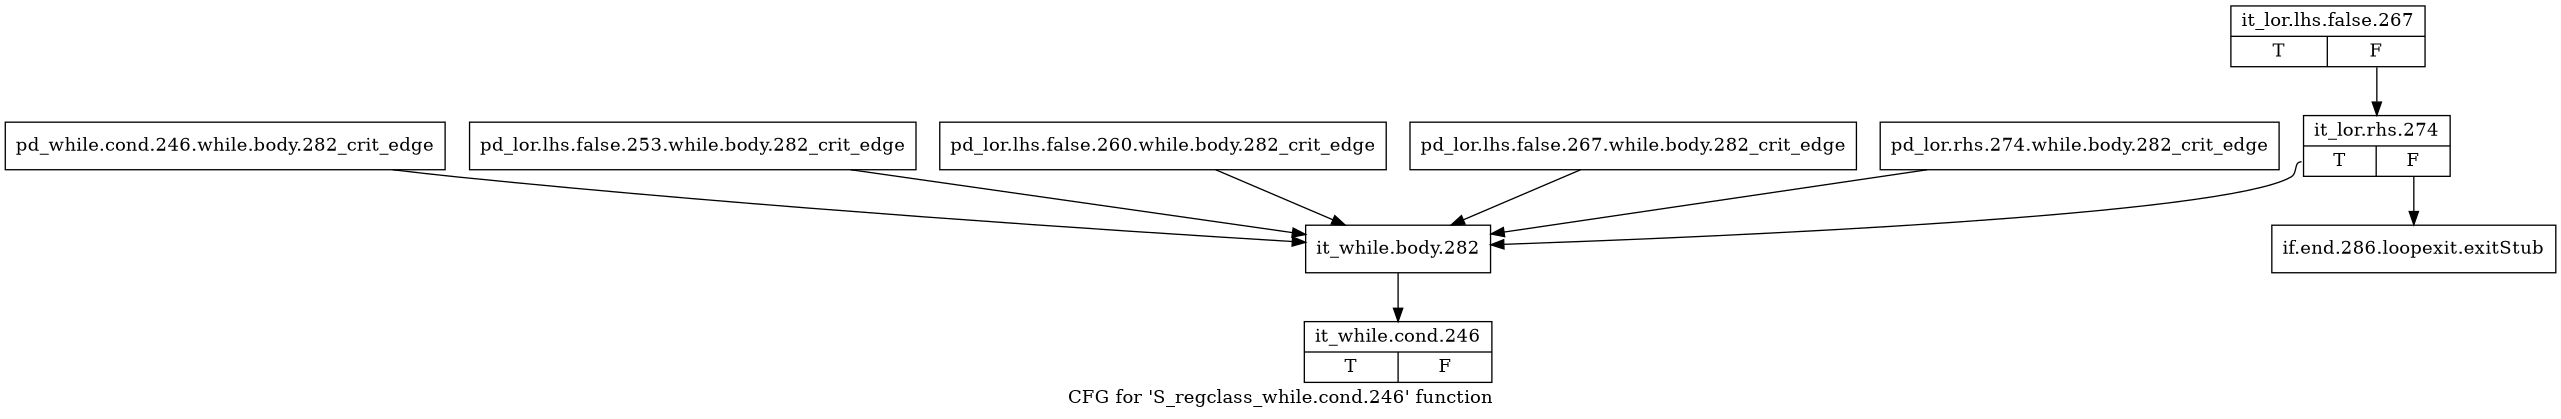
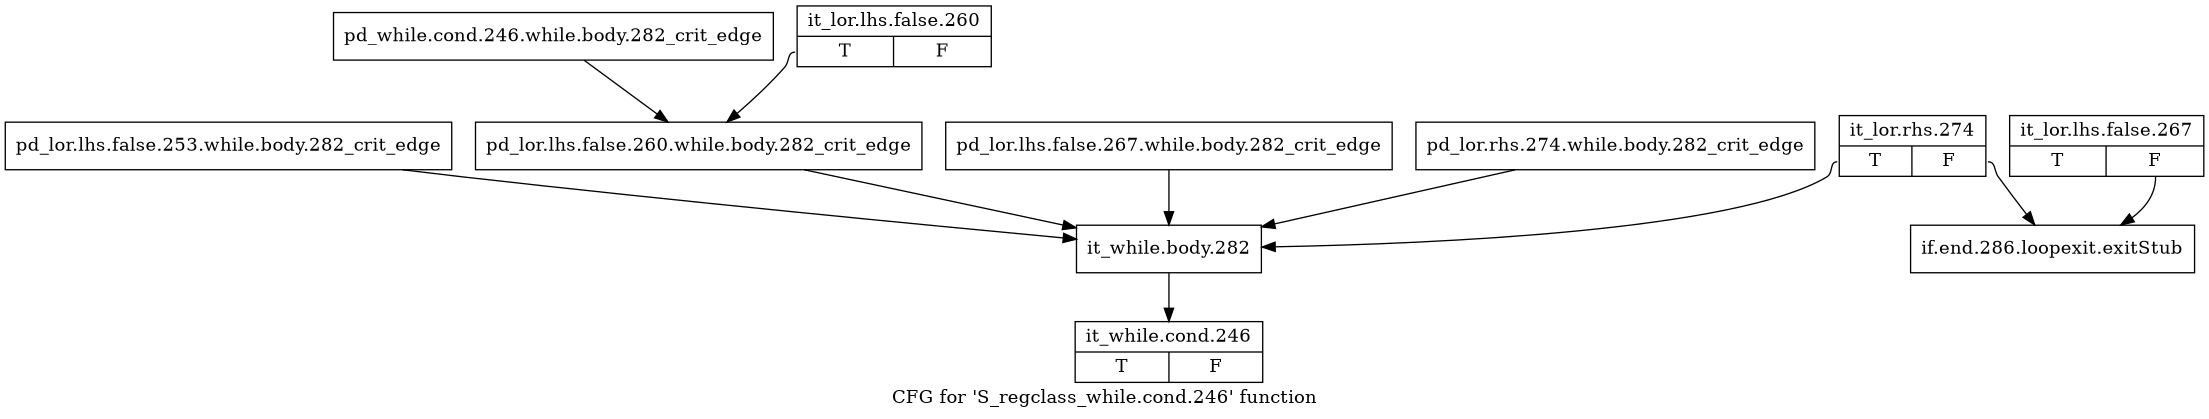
node "it_lor.lhs.false.260": added
edge "it_lor.lhs.false.267" -> "it_lor.rhs.274": now "it_lor.lhs.false.267" -> "if.end.286.loopexit.exitStub"
edge "pd_while.cond.246.while.body.282_crit_edge" -> "it_while.body.282": now "pd_while.cond.246.while.body.282_crit_edge" -> "pd_lor.lhs.false.260.while.body.282_crit_edge"
